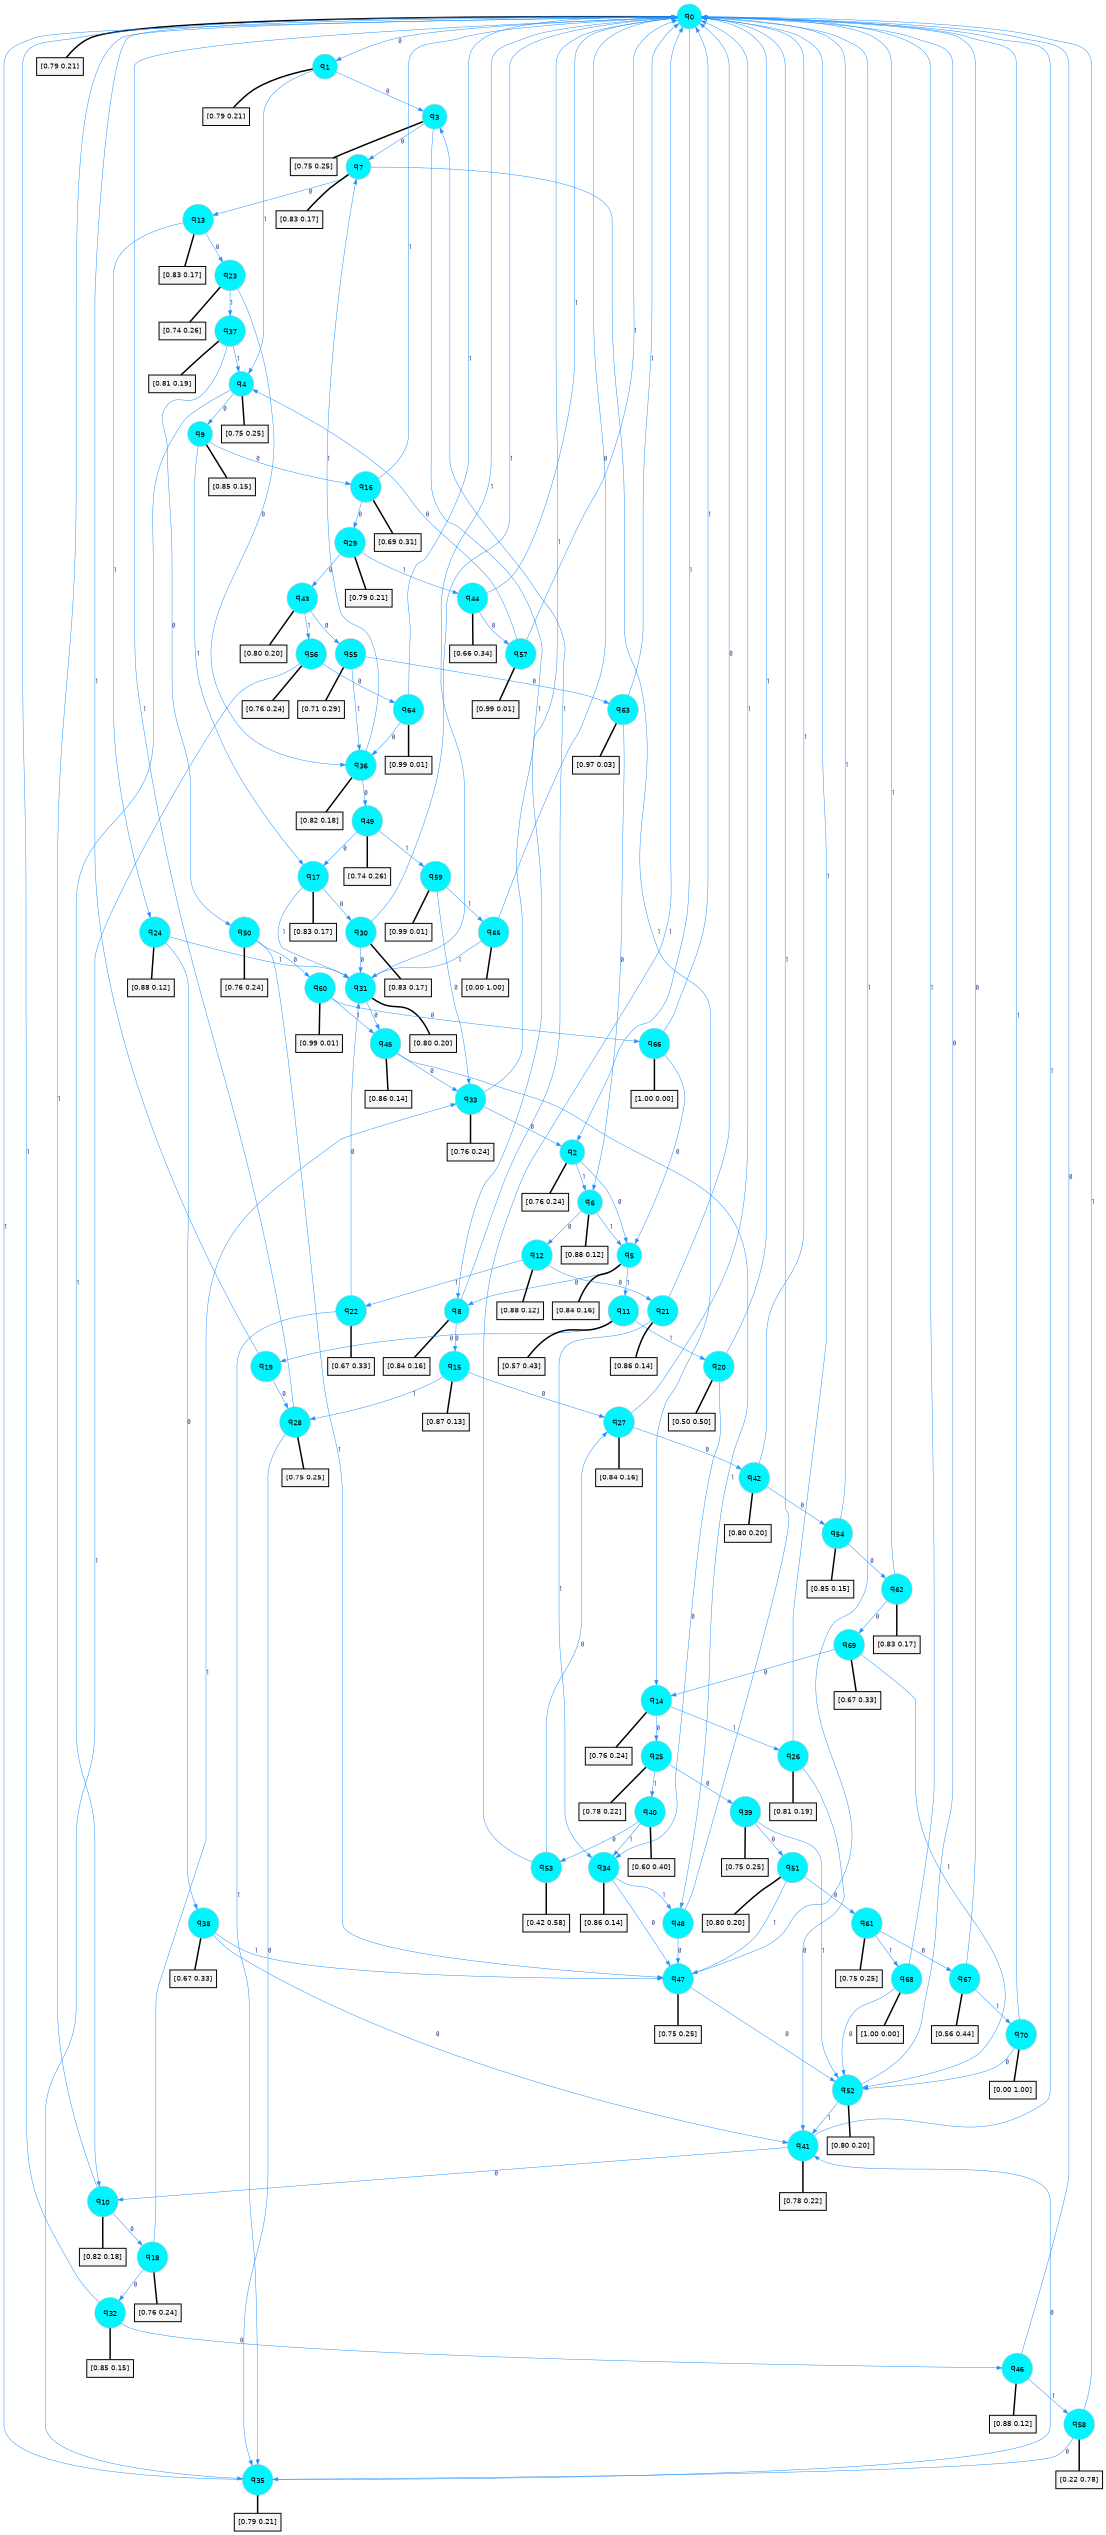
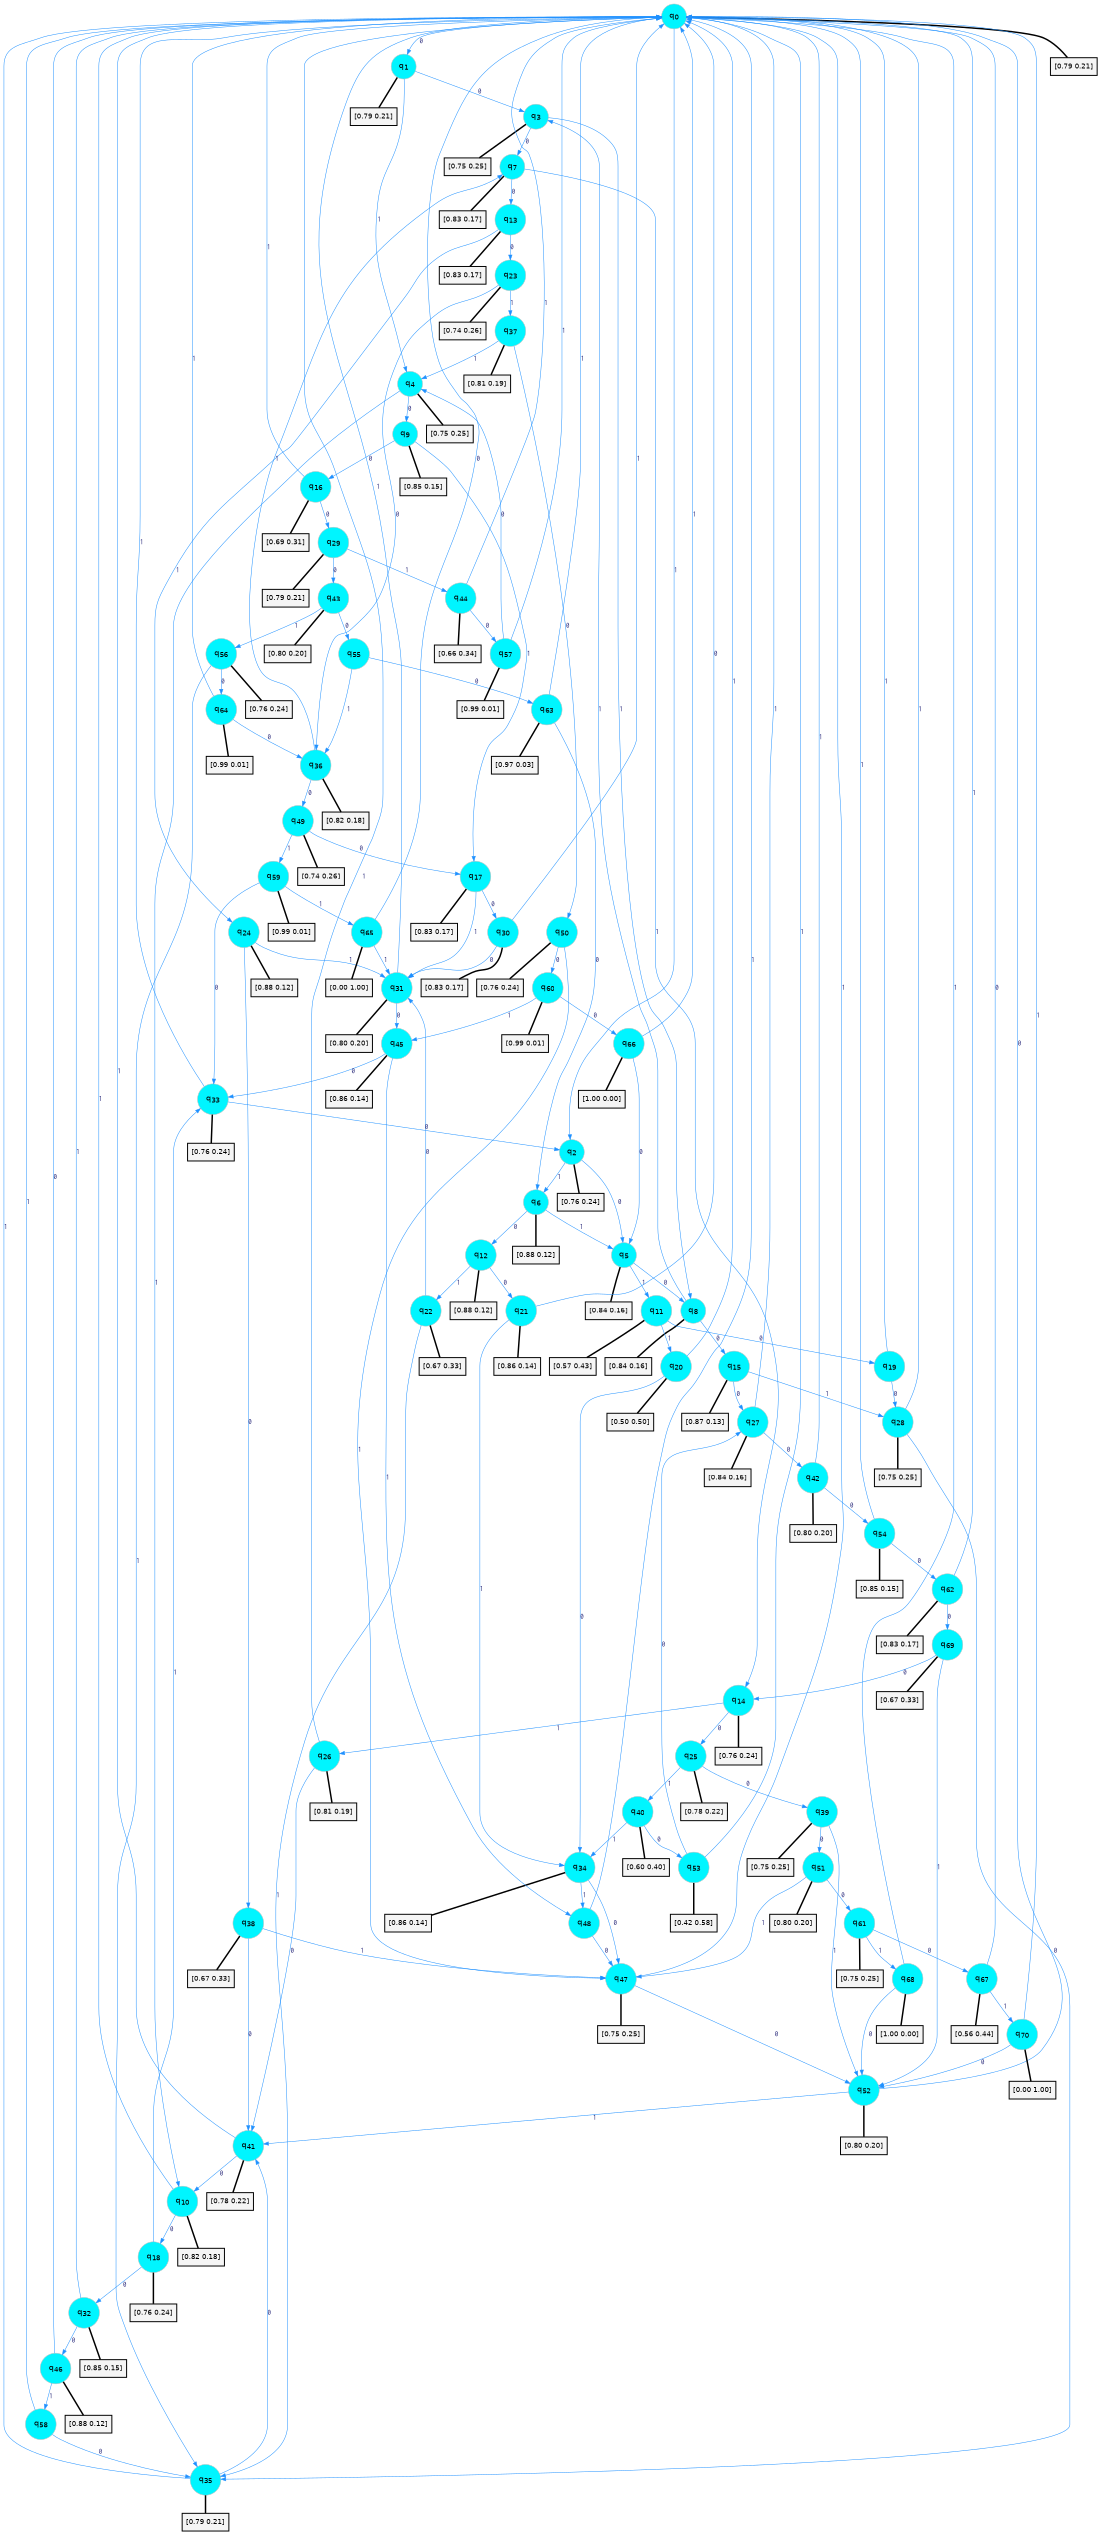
node "[0.71 0.29]": removed
node "[0.22 0.78]": removed
